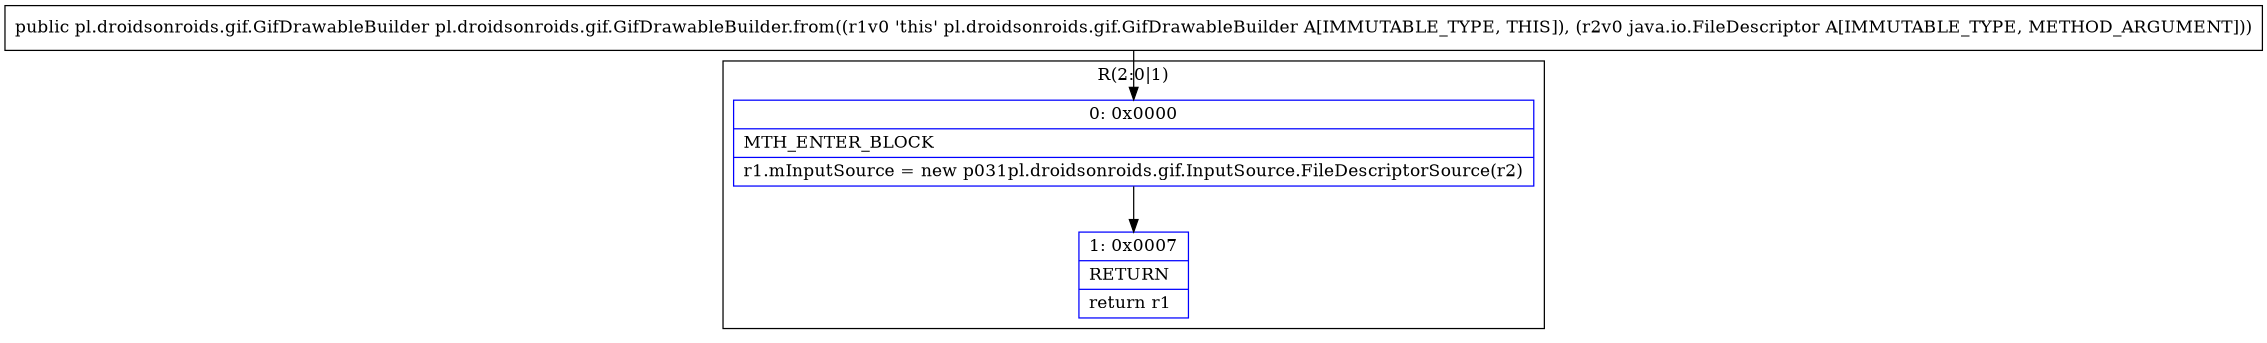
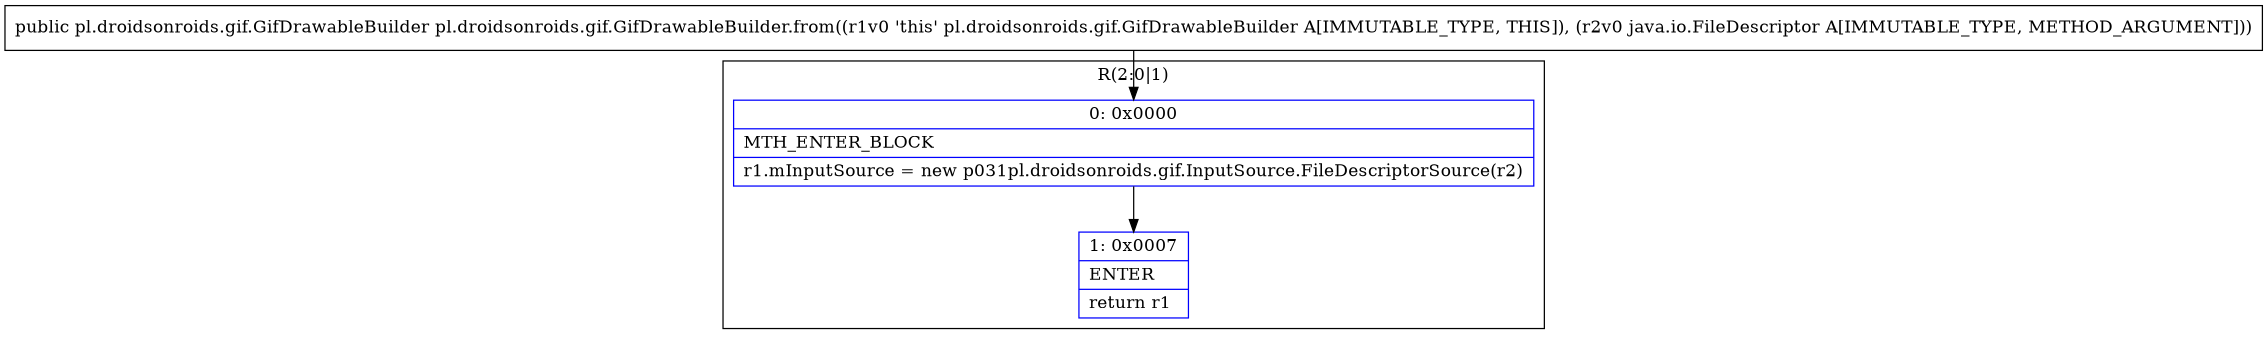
node "1: 0x0007": text "RETURN" -> "ENTER"
